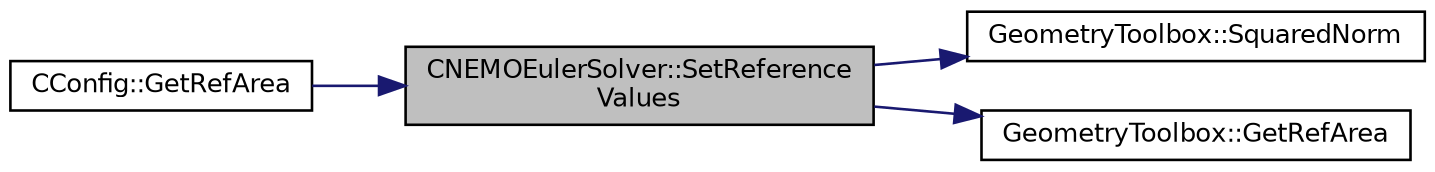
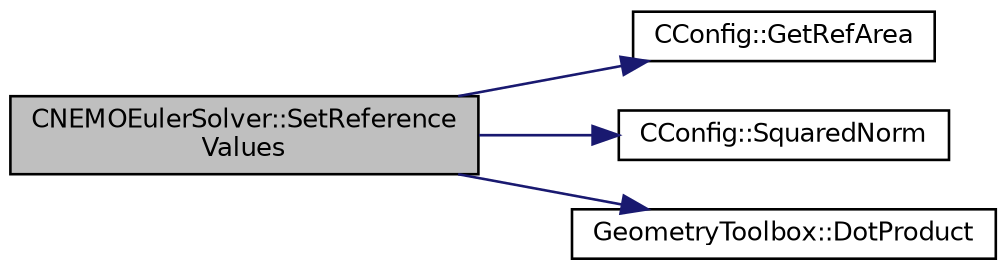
node "GeometryToolbox::SquaredNorm": label "GeometryToolbox::SquaredNorm" -> "CConfig::SquaredNorm"
edge "CConfig::GetRefArea" -> "CNEMOEulerSolver::SetReference Values": reversed
node "GeometryToolbox::GetRefArea": label "GeometryToolbox::GetRefArea" -> "GeometryToolbox::DotProduct"
